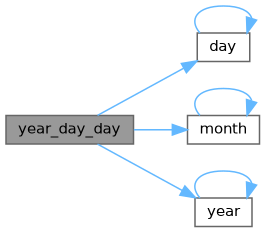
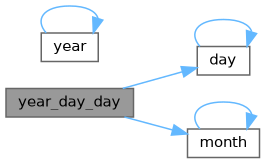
edge "year_day_day" -> "year": removed
